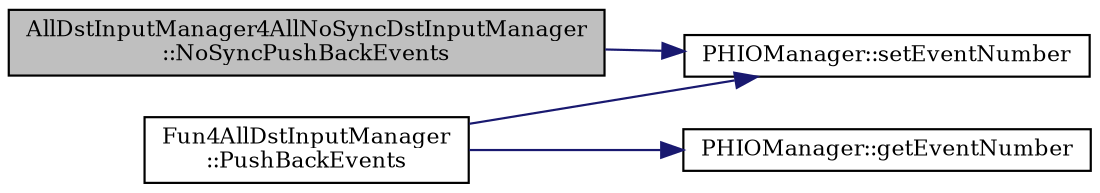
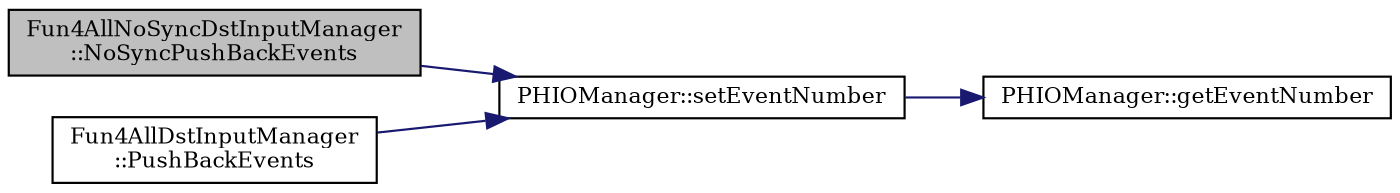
node "AllDstInputManager4AllNoSyncDstInputManager ::NoSyncPushBackEvents": label "AllDstInputManager4AllNoSyncDstInputManager ::NoSyncPushBackEvents" -> "Fun4AllNoSyncDstInputManager ::NoSyncPushBackEvents"
edge "Fun4AllDstInputManager ::PushBackEvents" -> "PHIOManager::getEventNumber": now "PHIOManager::setEventNumber" -> "PHIOManager::getEventNumber"
